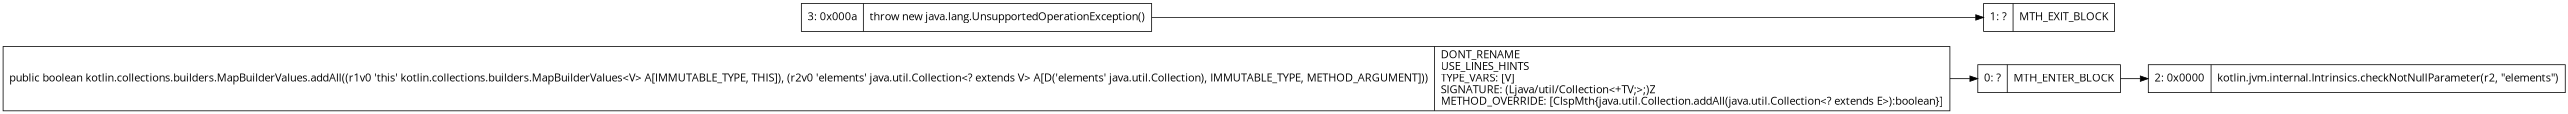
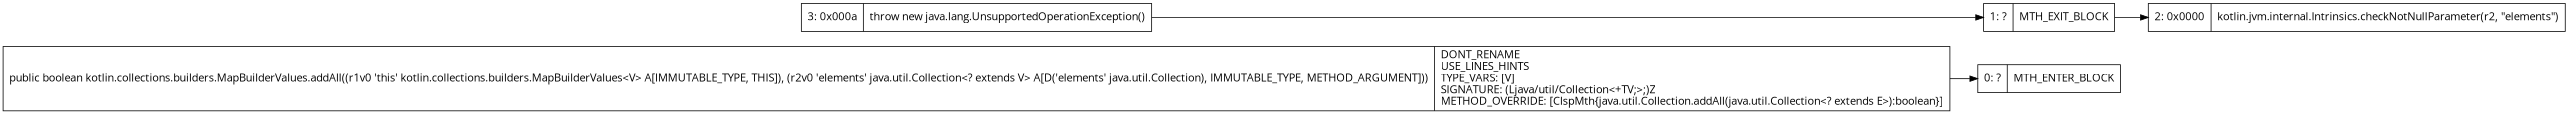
edge "0: ?" -> "2: 0x0000": now "1: ?" -> "2: 0x0000"
